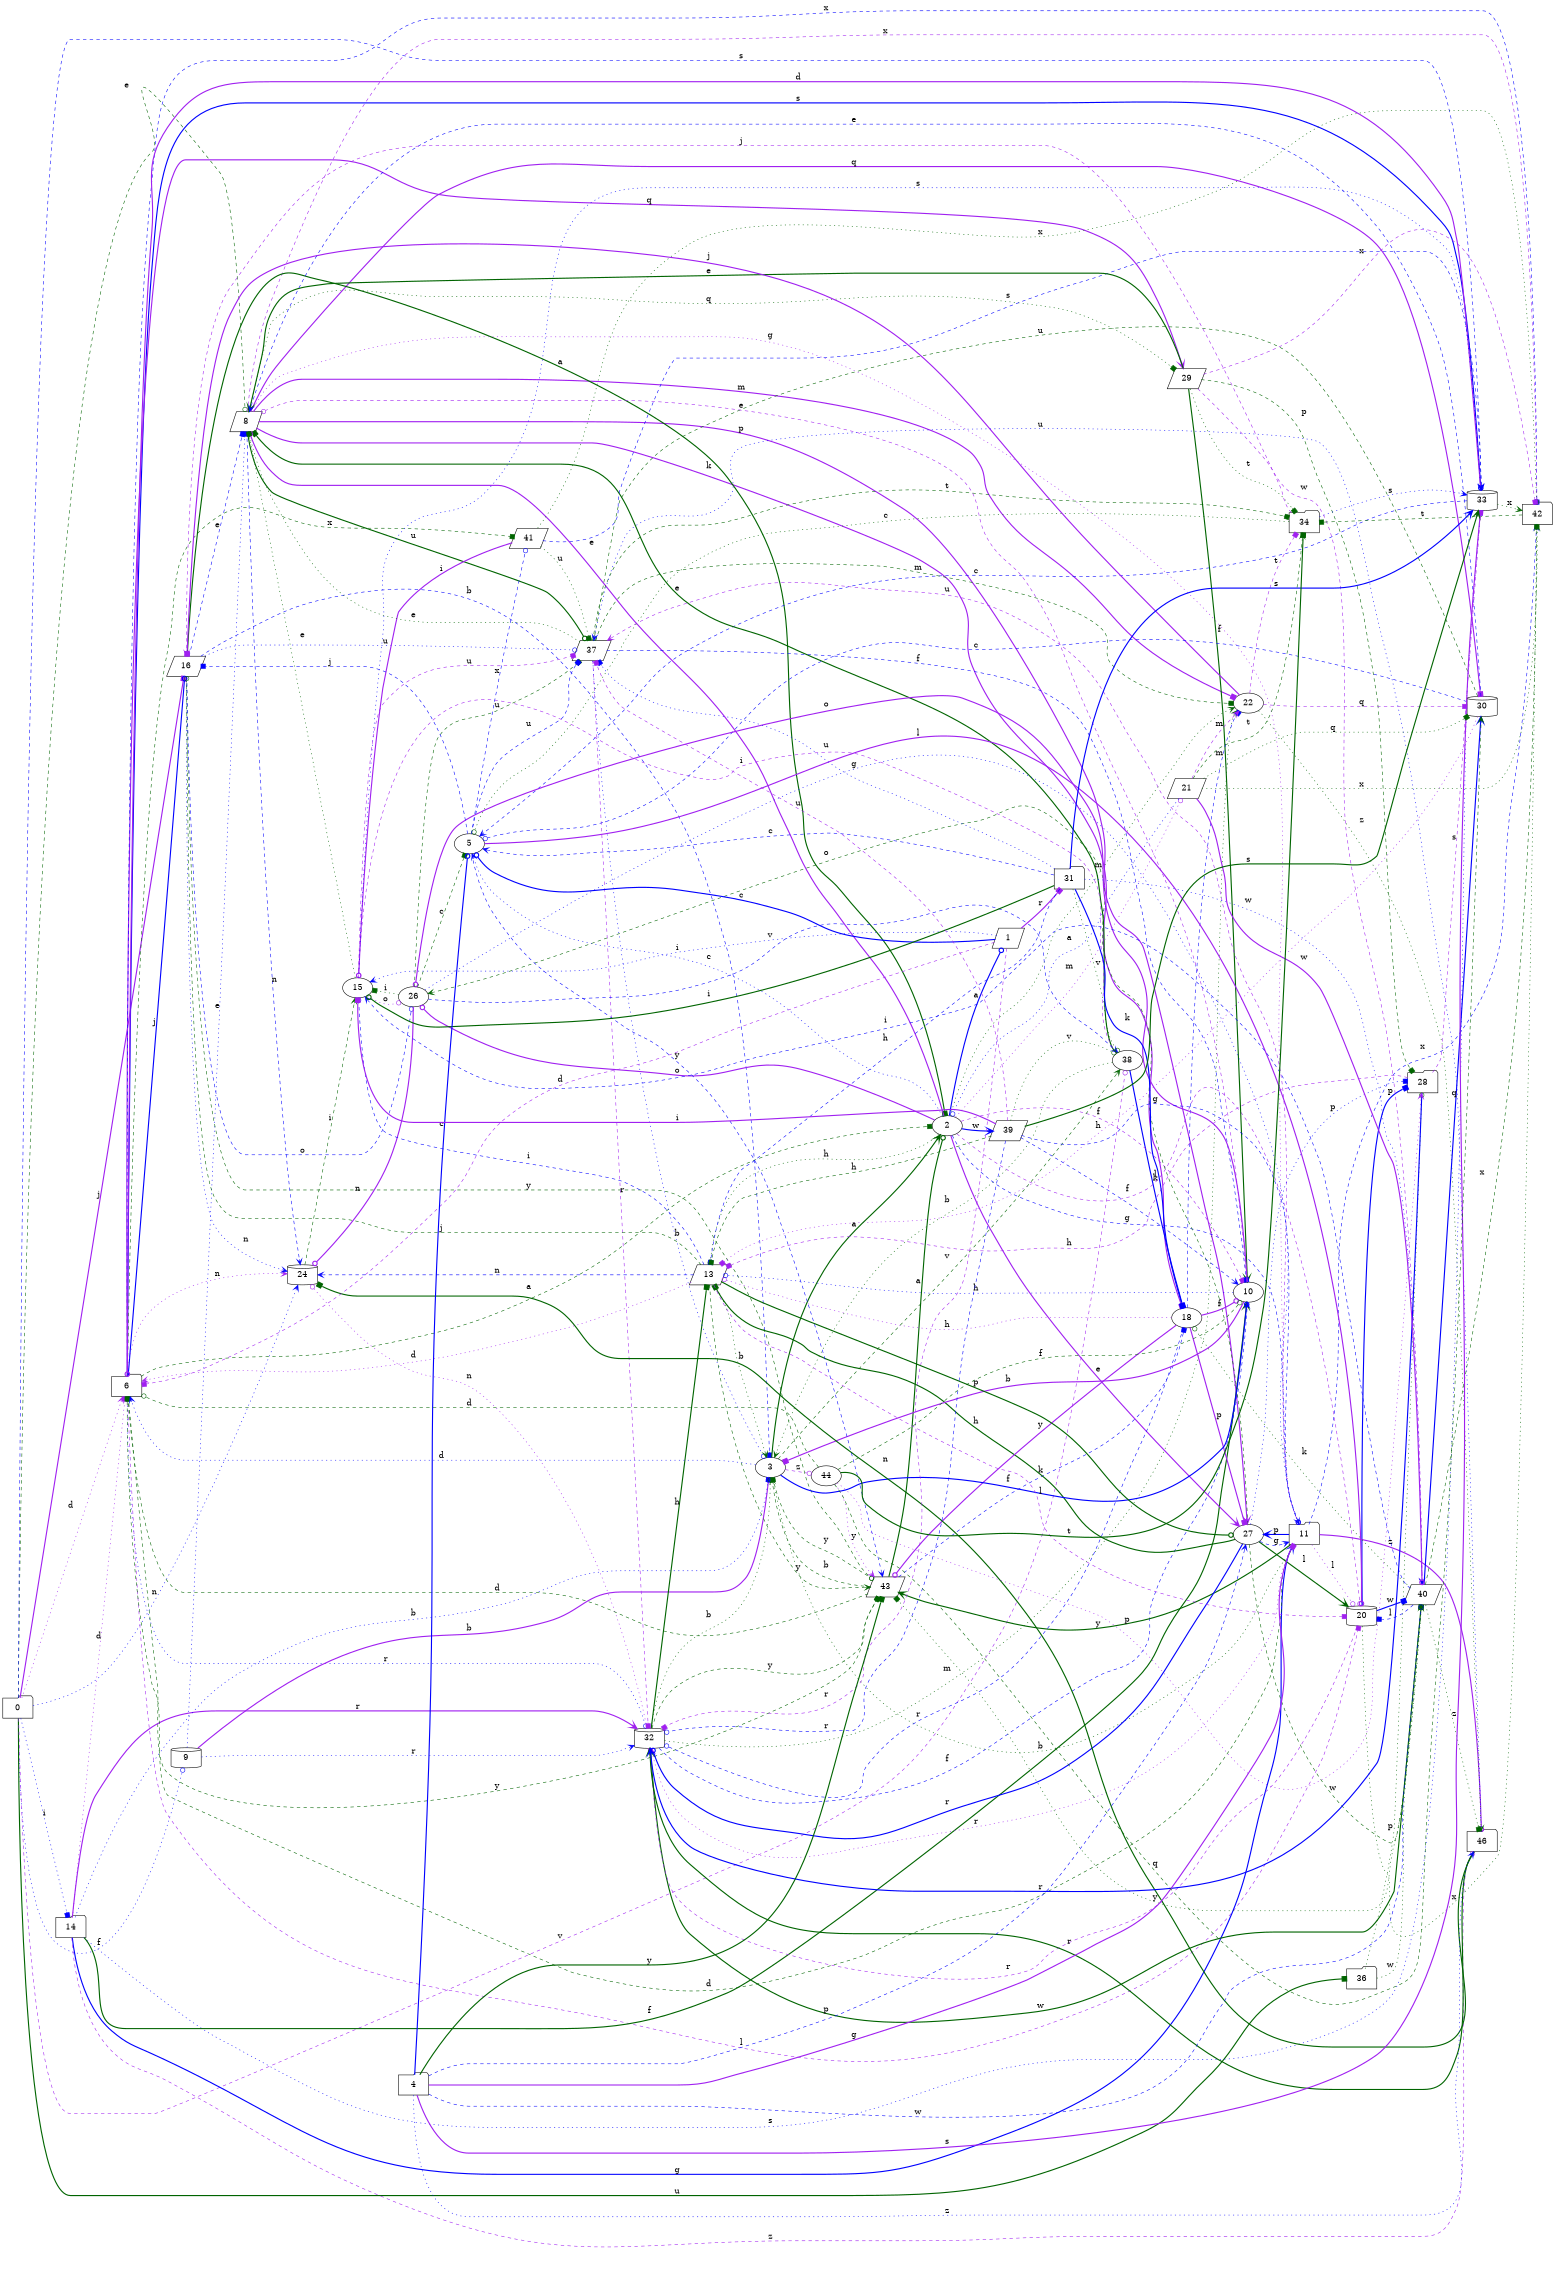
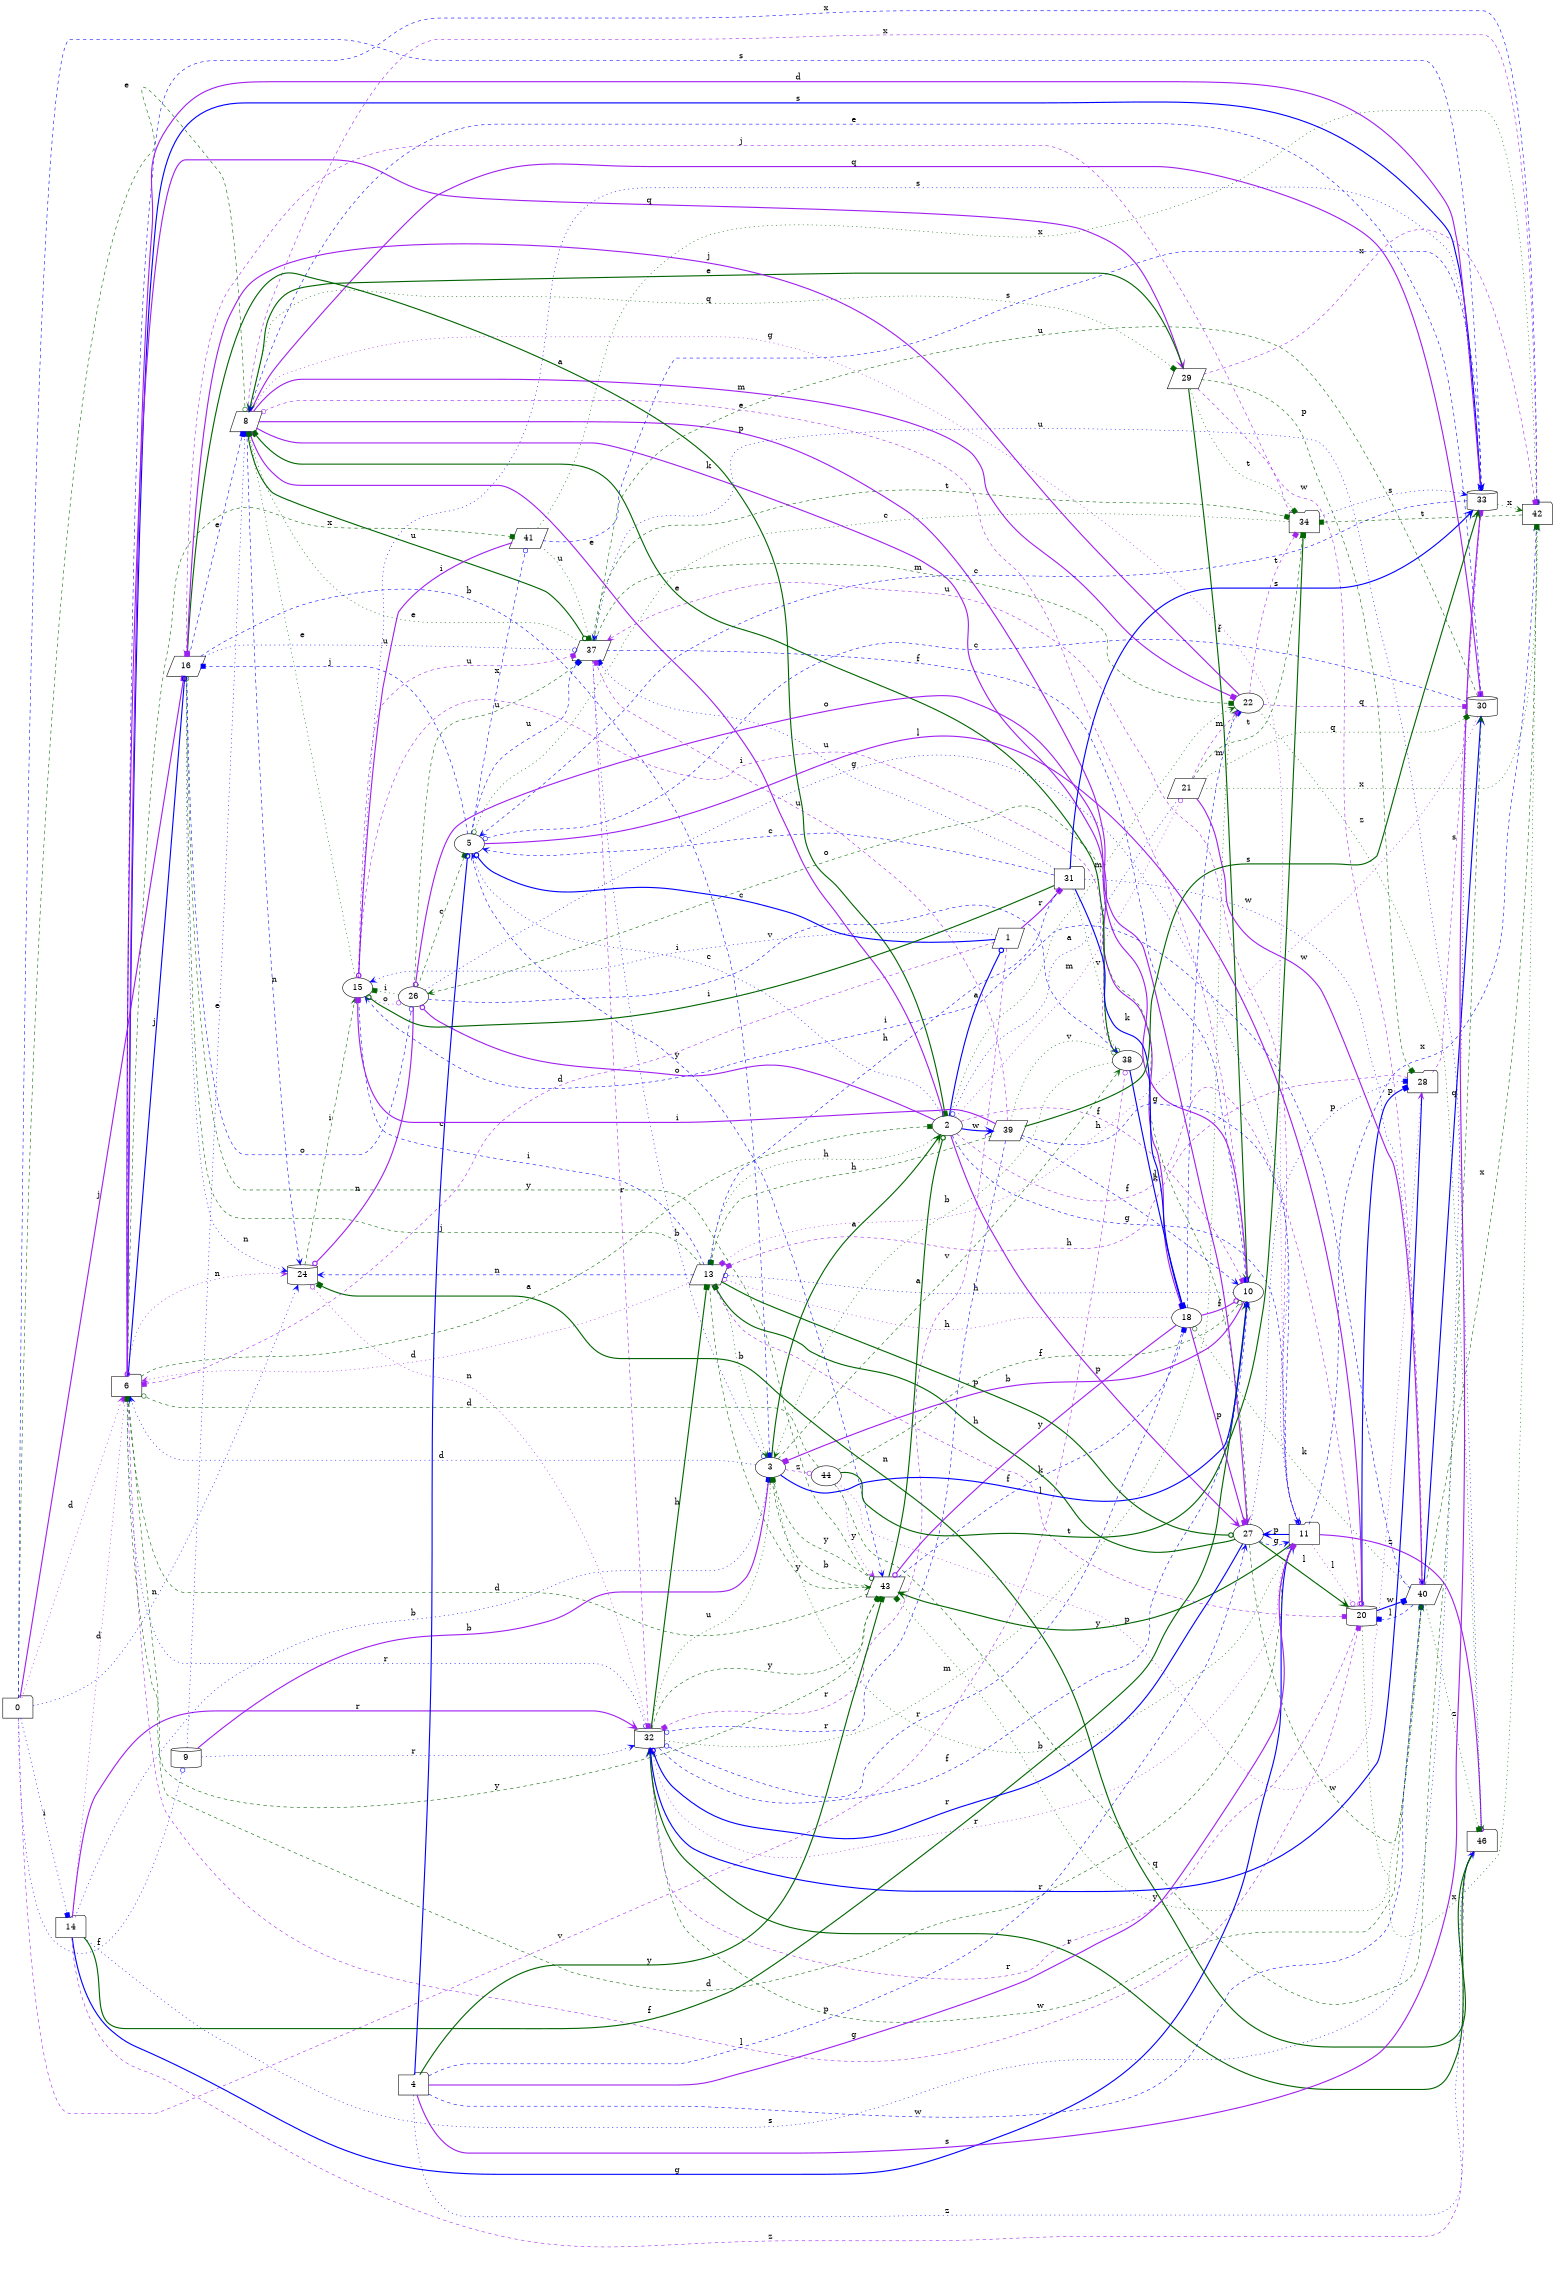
edge "2" -> "27": label "e" -> "p"
edge "32" -> "3": label "b" -> "u"
node "36": removed
edge "32" -> "40": style bold -> dashed
